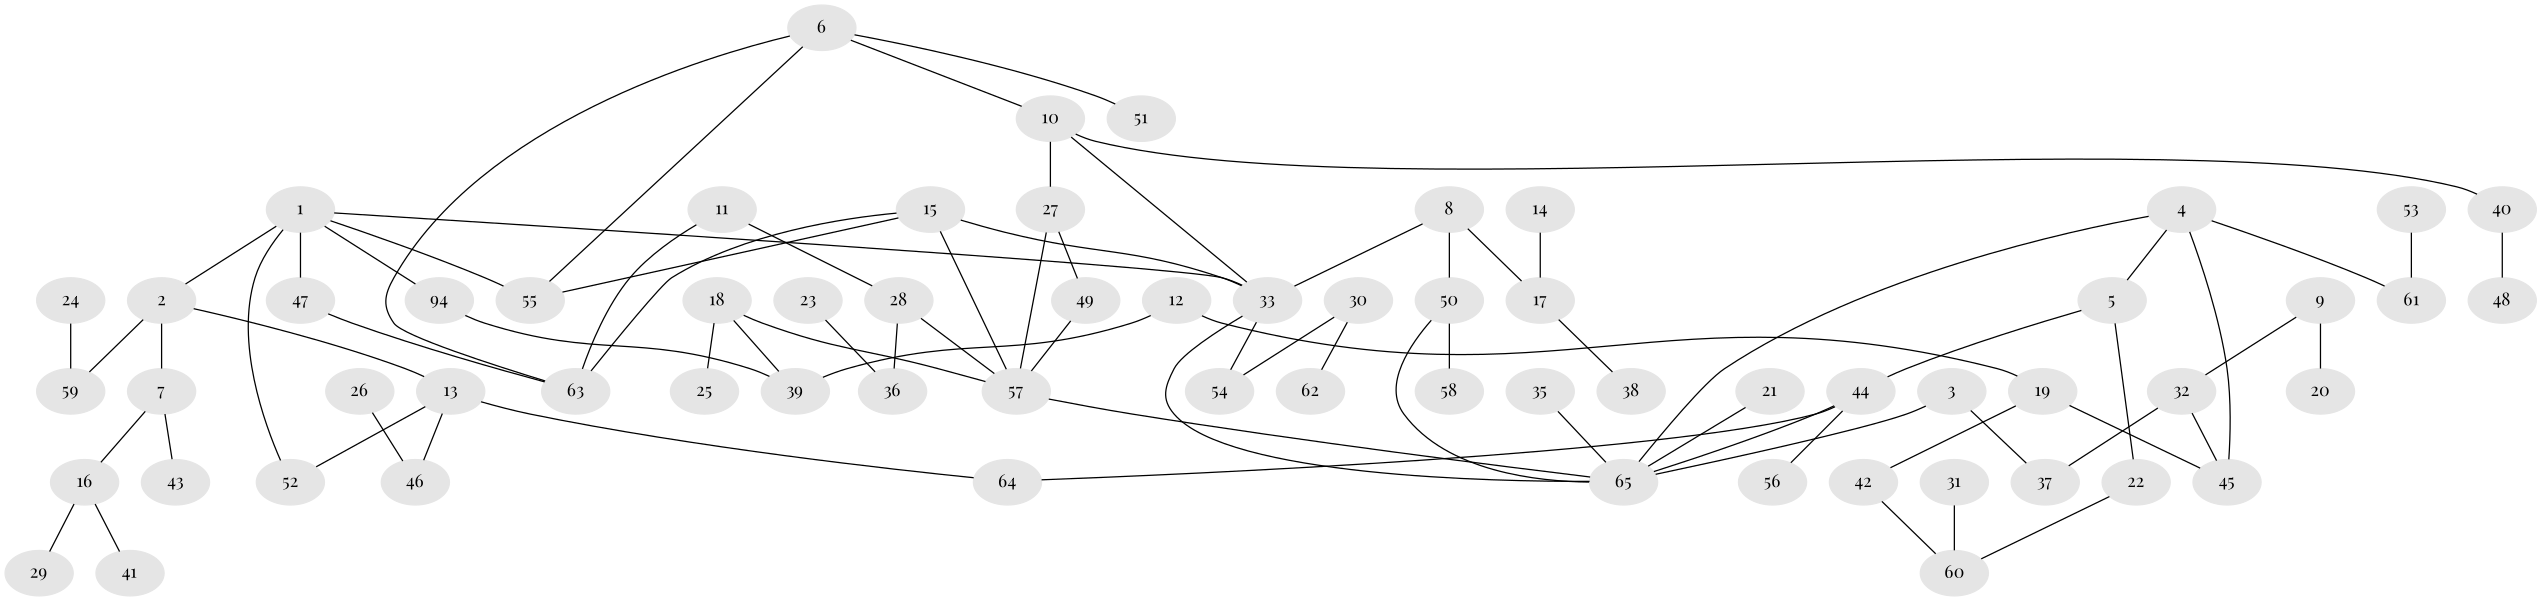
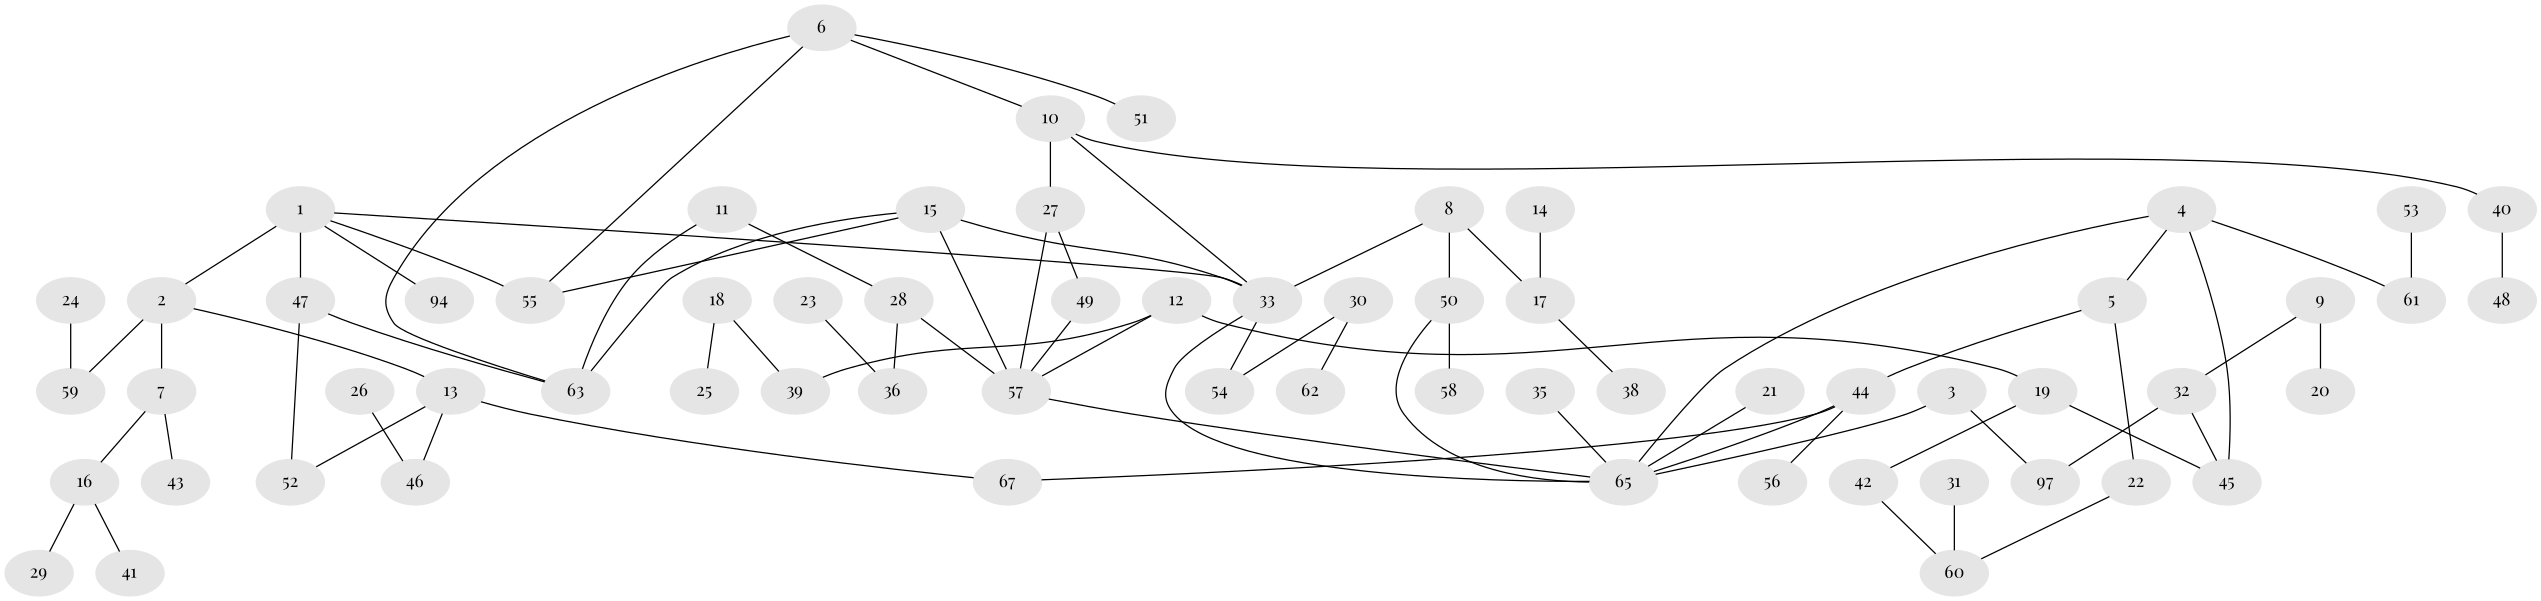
edge "1" -- "52": now "47" -- "52"
edge "94" -- "39": removed
edge "18" -- "57": now "12" -- "57"
node "64": label "64" -> "67"
node "37": label "37" -> "97"
